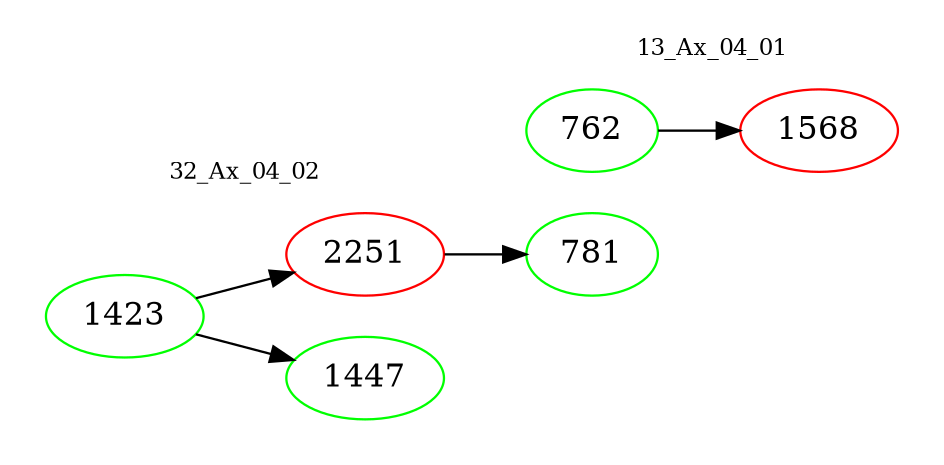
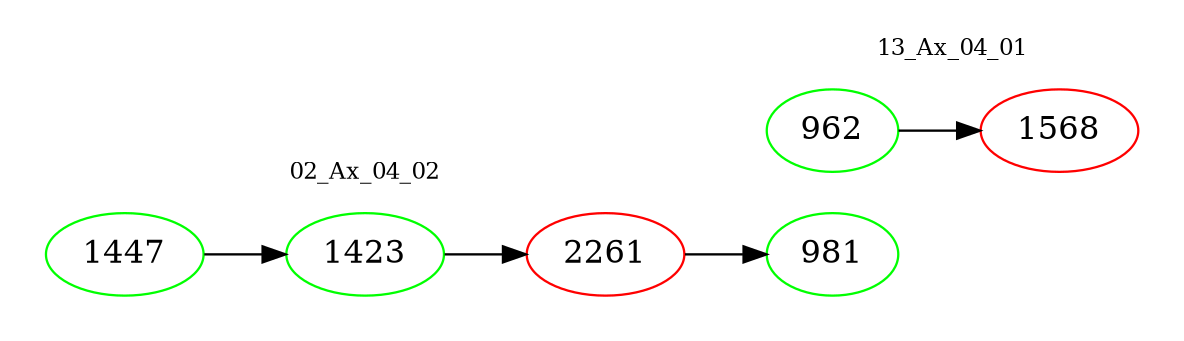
node "762": label "762" -> "962"
cluster "32_Ax_04_02": label "32_Ax_04_02" -> "02_Ax_04_02"
node "2251": label "2251" -> "2261"
node "781": label "781" -> "981"
edge "1423" -> "1447": reversed
